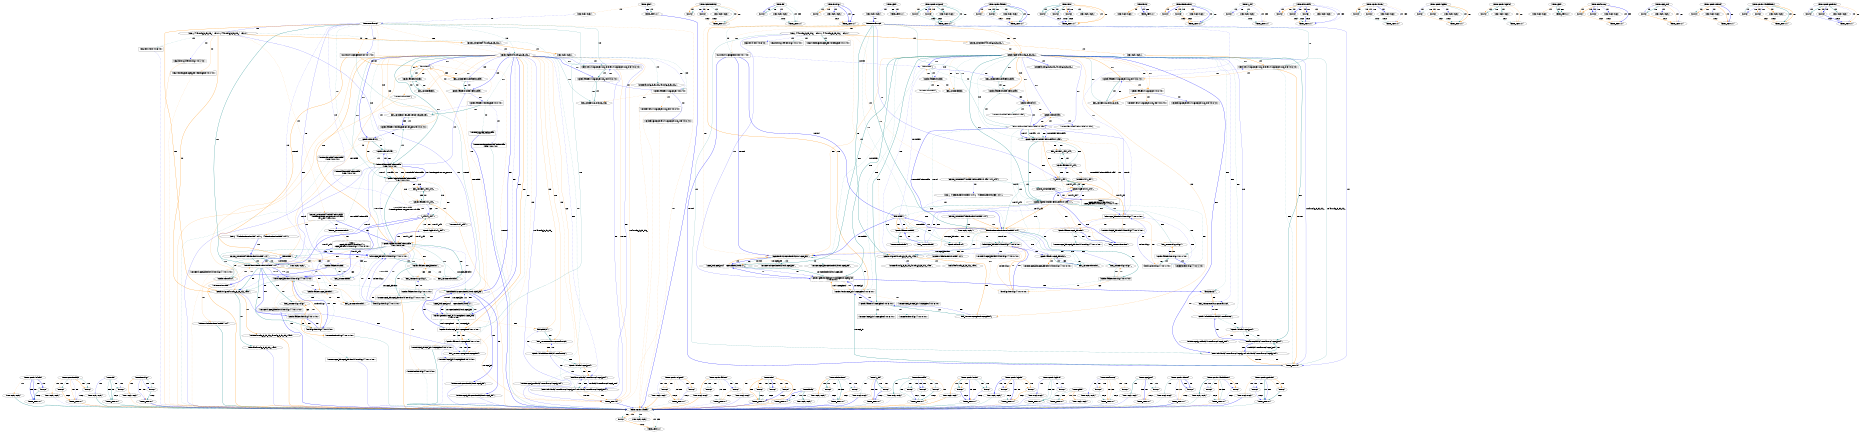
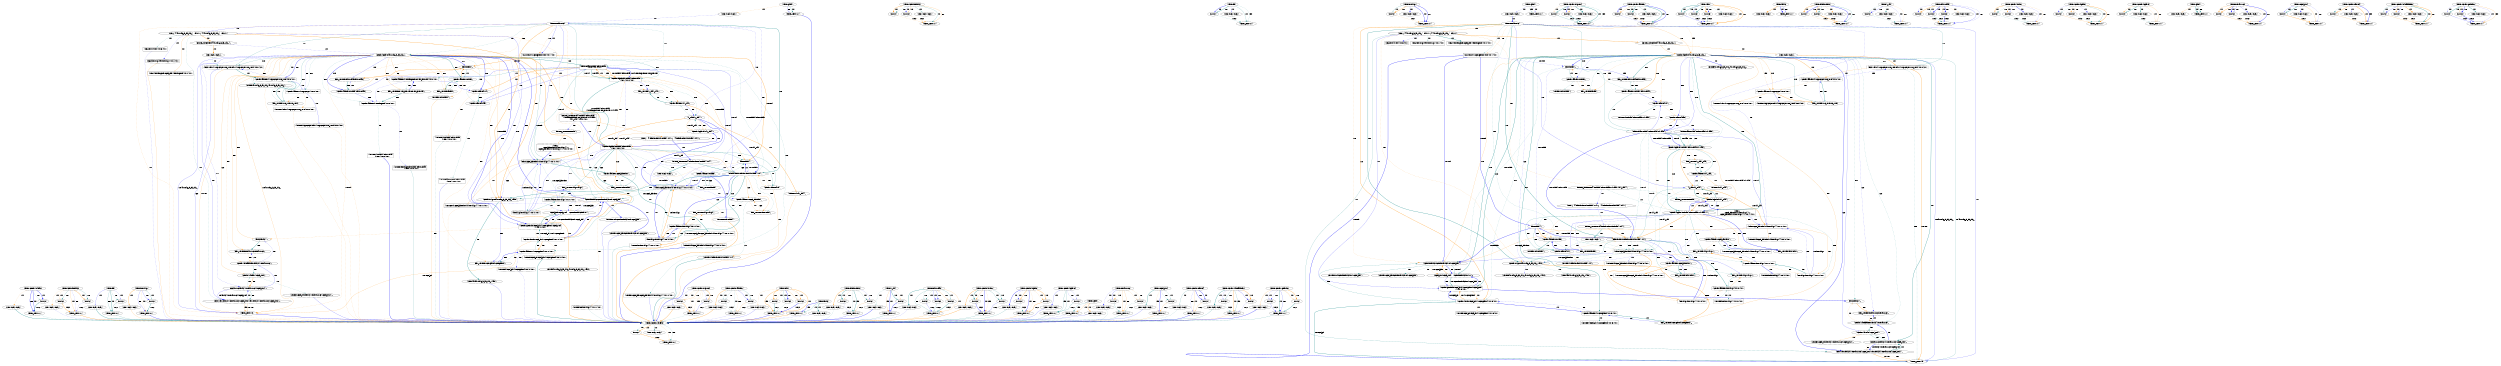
edge "<(<operator>.fieldAccess,ui::OSExchangeData)<SUB>9</SUB>>" -> "(FIELD_IDENTIFIER,CONVERT_FILENAMES,CONVERT_FILENAMES)": reversed
edge "<(<operator>.fieldAccess,ui::DropTargetEvent)<SUB>15</SUB>>" -> "<(IDENTIFIER,base,base::string16())<SUB>10</SUB>>": now "<(<operator>.fieldAccess,base::string16)<SUB>10</SUB>>" -> "<(IDENTIFIER,base,base::string16())<SUB>10</SUB>>"
